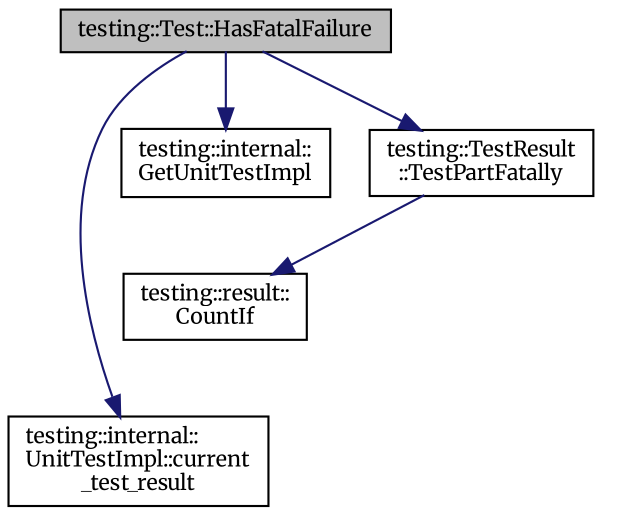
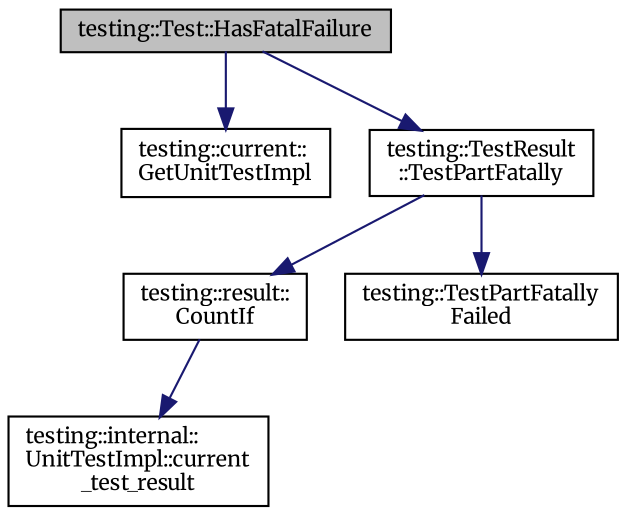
node "testing::internal:: GetUnitTestImpl": label "testing::internal:: GetUnitTestImpl" -> "testing::current:: GetUnitTestImpl"
edge "testing::Test::HasFatalFailure" -> "testing::internal:: UnitTestImpl::current _test_result": now "testing::result:: CountIf" -> "testing::internal:: UnitTestImpl::current _test_result"
node "testing::TestPartFatally Failed": added
